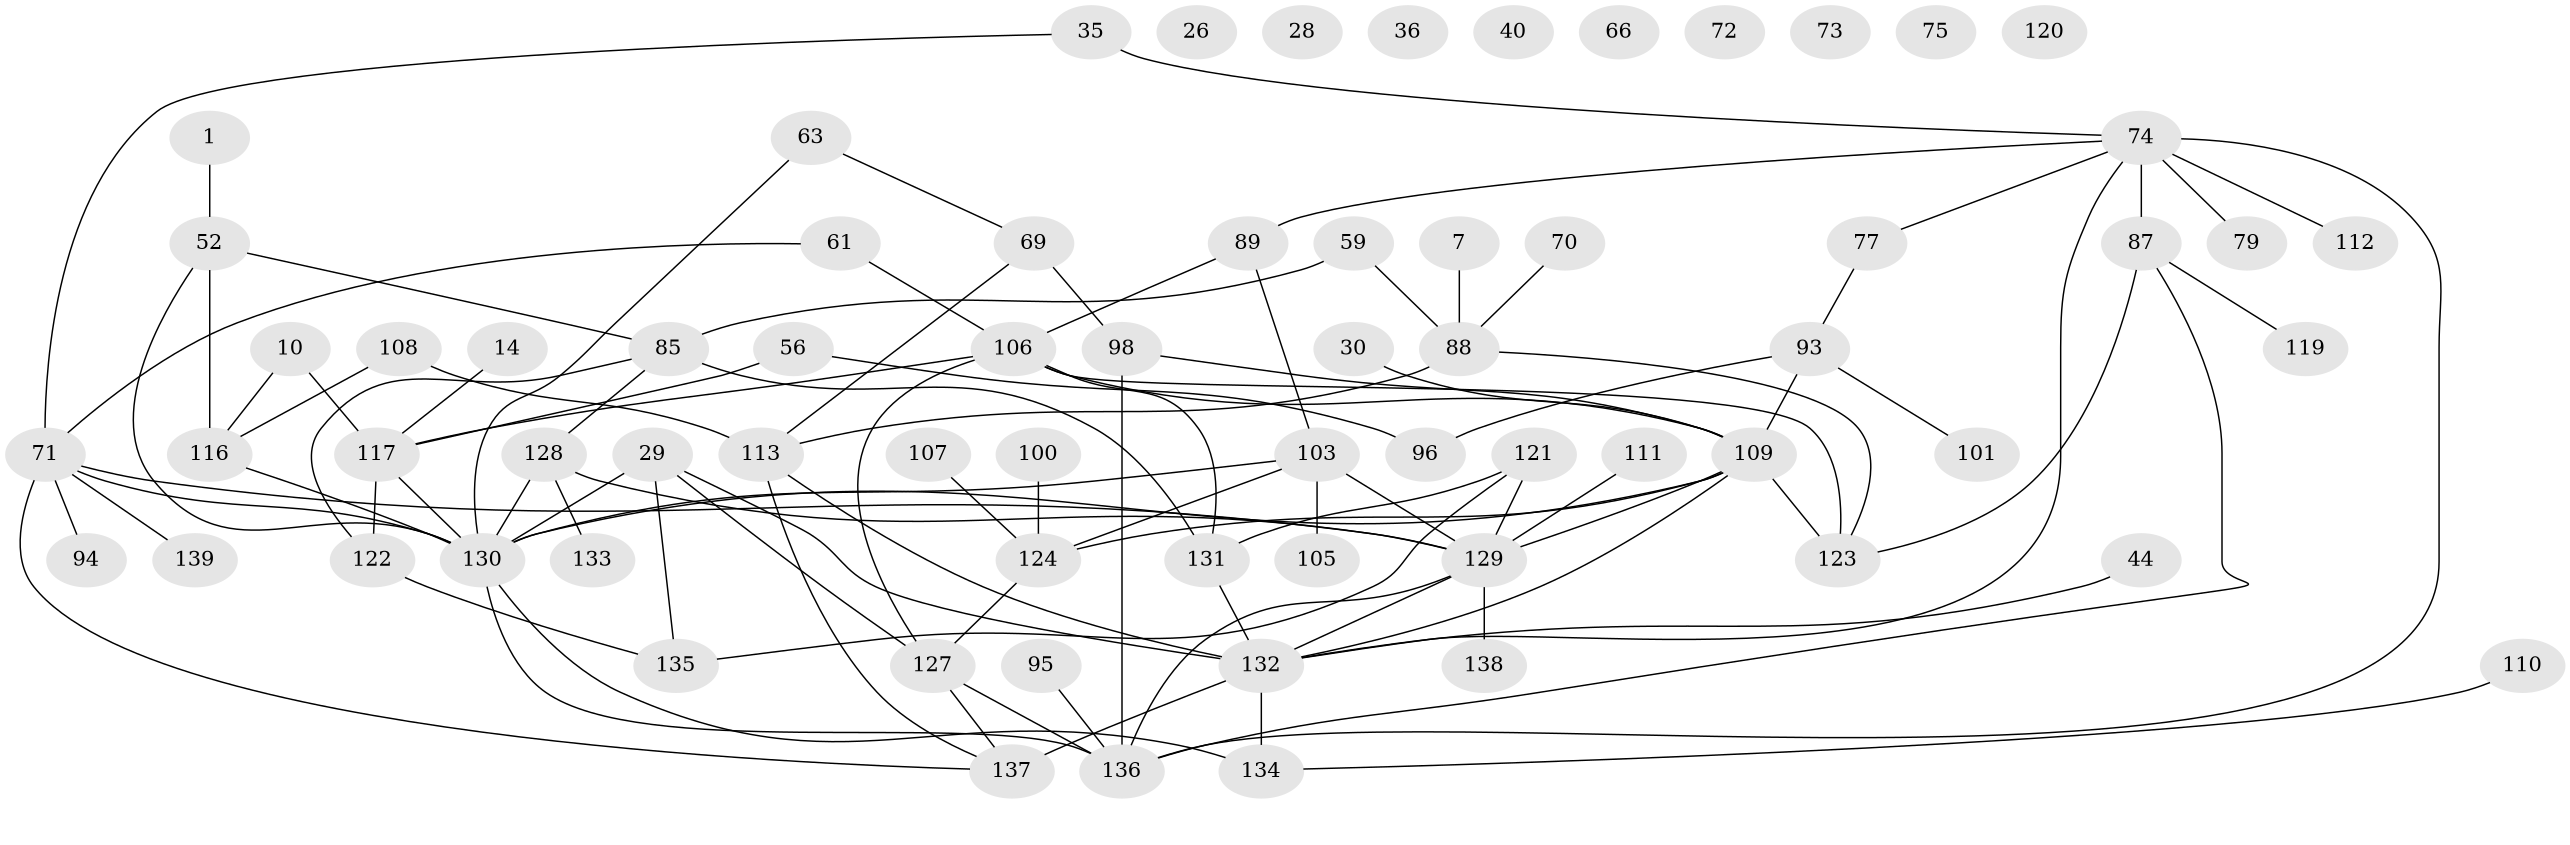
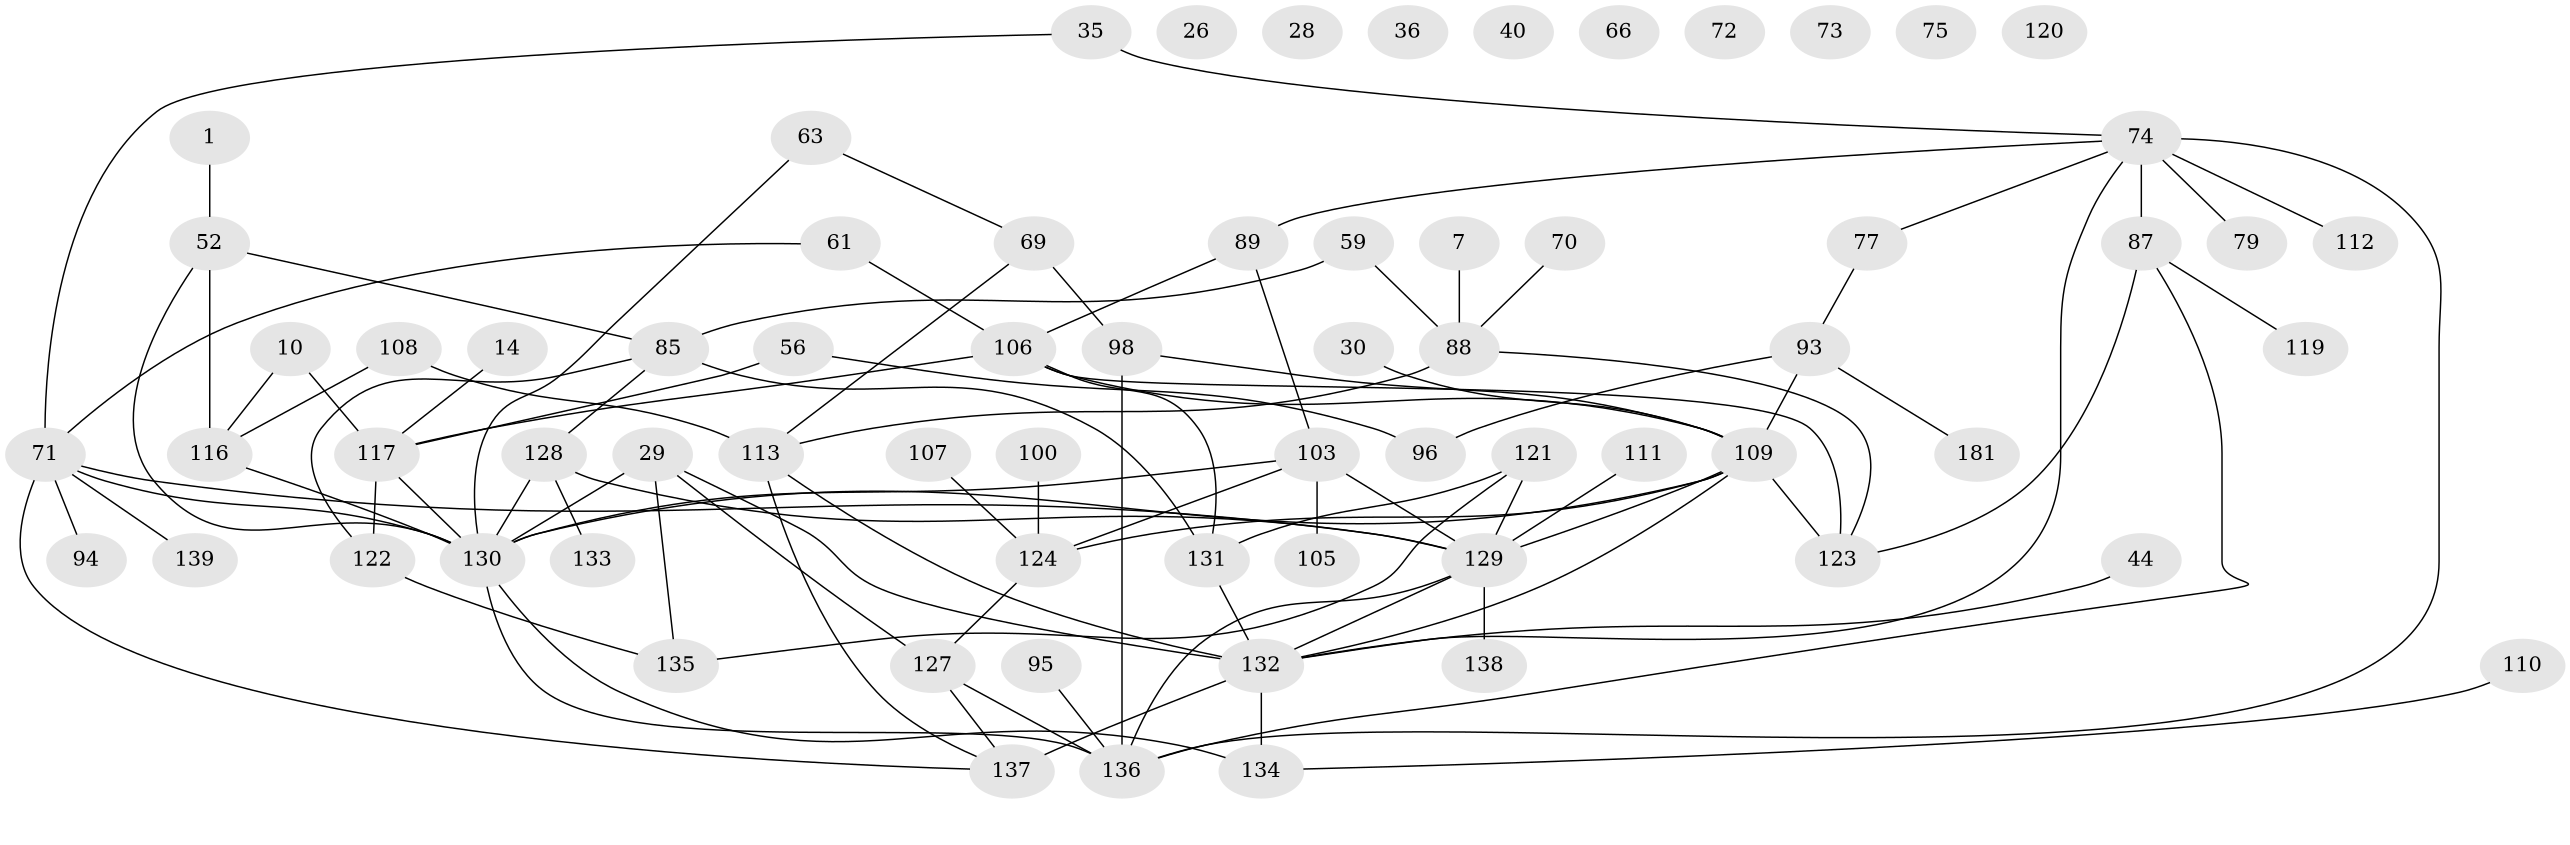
node "101": label "101" -> "181"
edge "106" -- "127": removed
